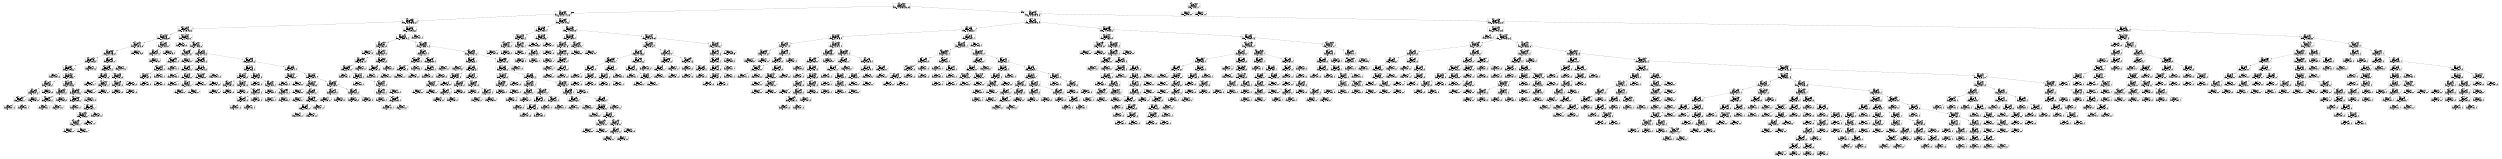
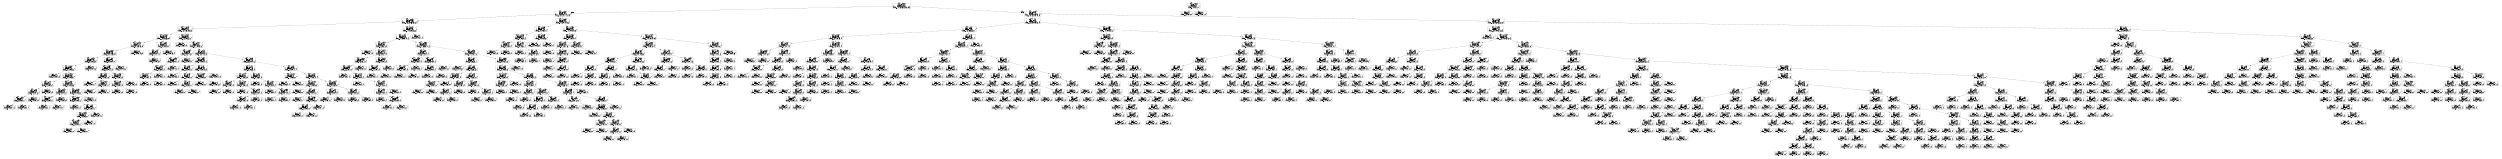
node "X[0] <= 7.5 gini = 0.375 samples = 4 value = [0, 1, 3, 0, 0]": label "X[0] <= 7.5 gini = 0.375 samples = 4 value = [0, 1, 3, 0, 0]" -> "X[0] <= 7.5 gini = 0.375 gini = 4 value = [0, 1, 3, 0, 0]"
